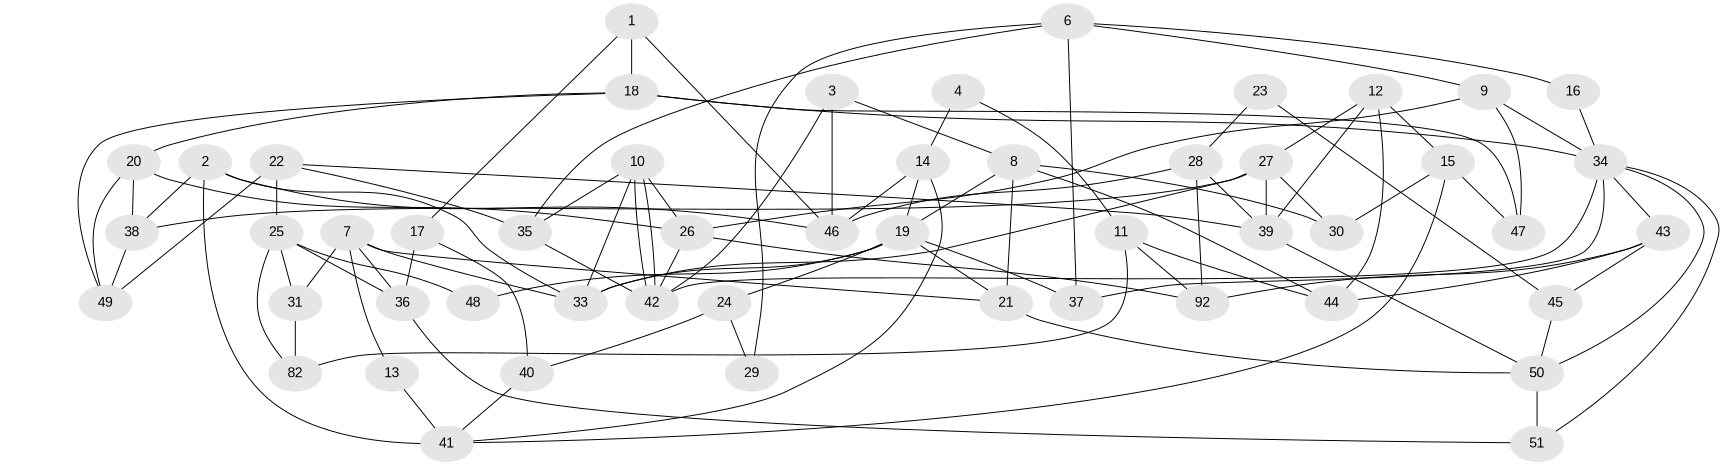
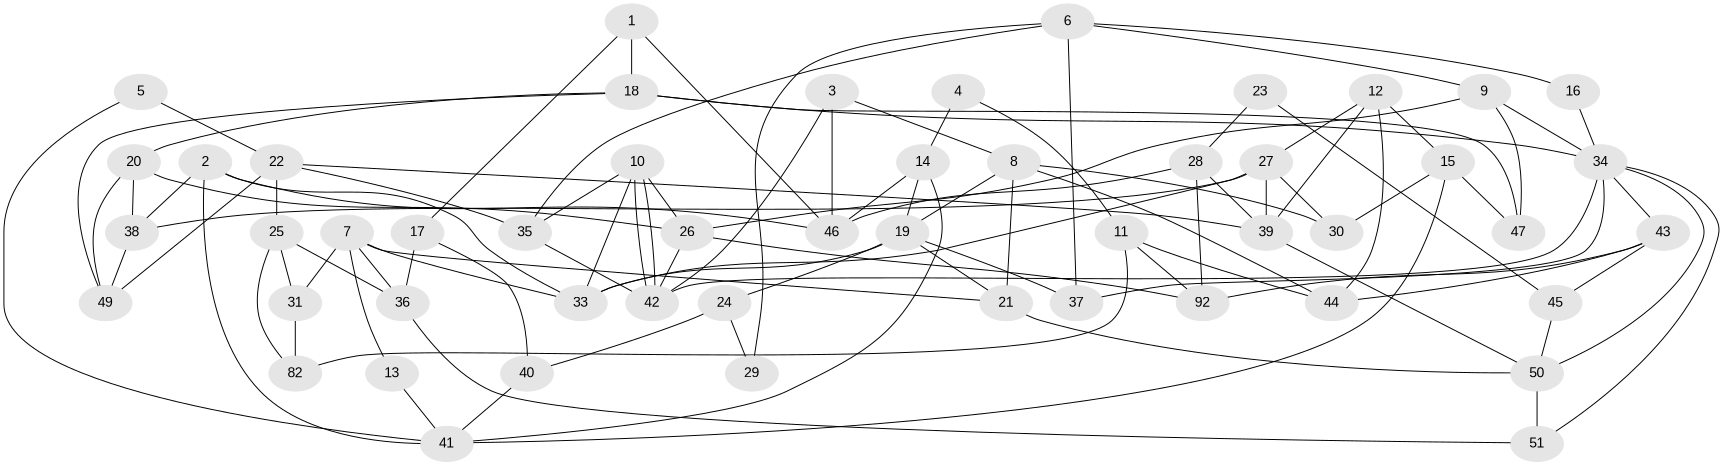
node "5": added
node "48": removed
